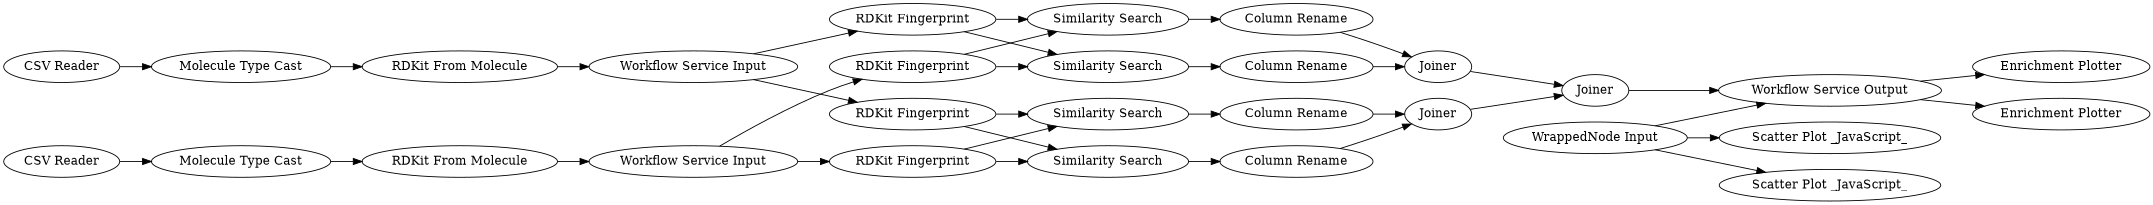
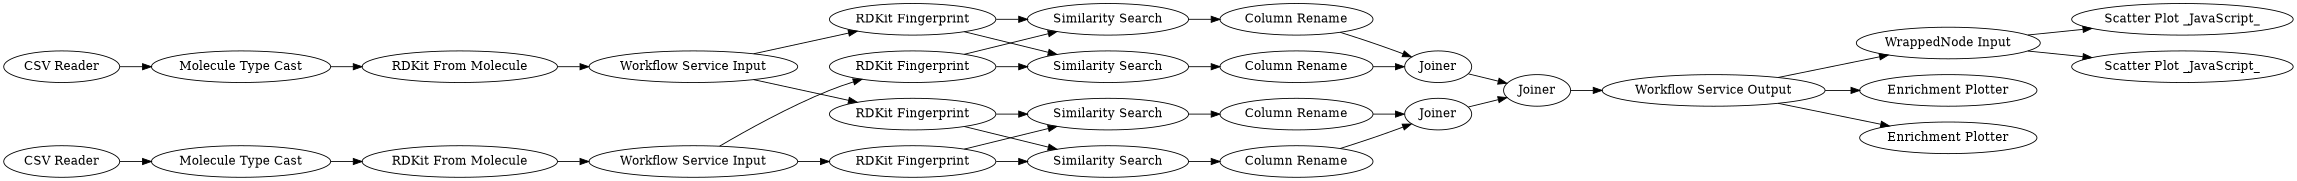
edge "WrappedNode Input" -> "Workflow Service Output": reversed
